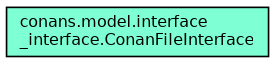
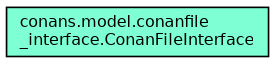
node "conans.model.interface _interface.ConanFileInterface": label "conans.model.interface _interface.ConanFileInterface" -> "conans.model.conanfile _interface.ConanFileInterface"
